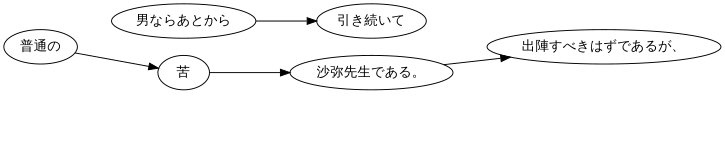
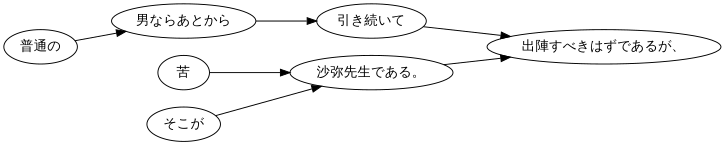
edge "引き続いて" -> "出陣すべきはずであるが、": added
edge "普通の" -> "苦": now "普通の" -> "男ならあとから"
node "そこが": added
